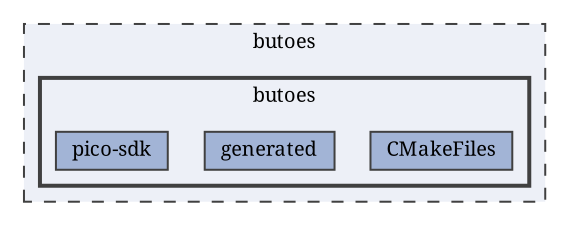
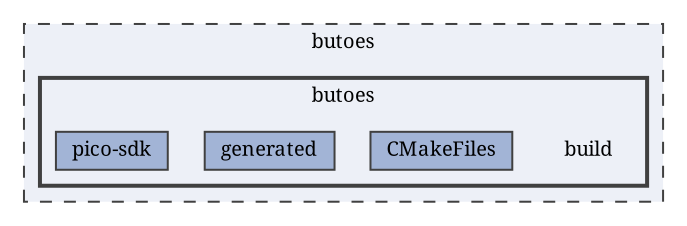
node "build": added
